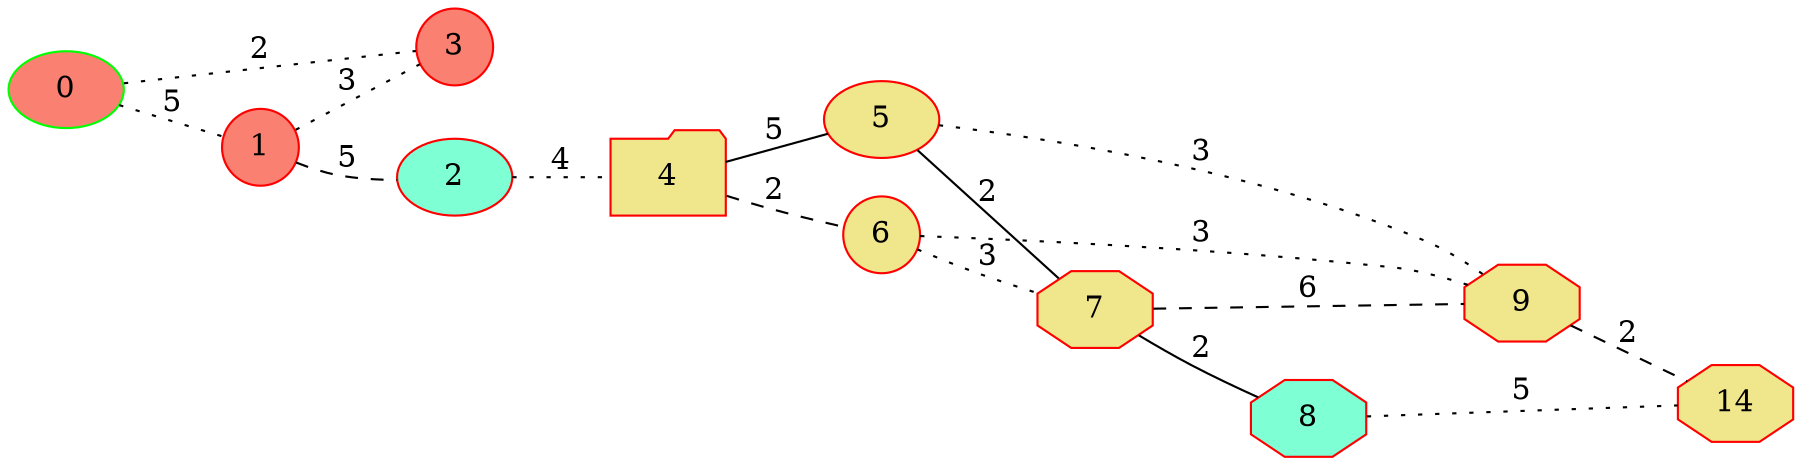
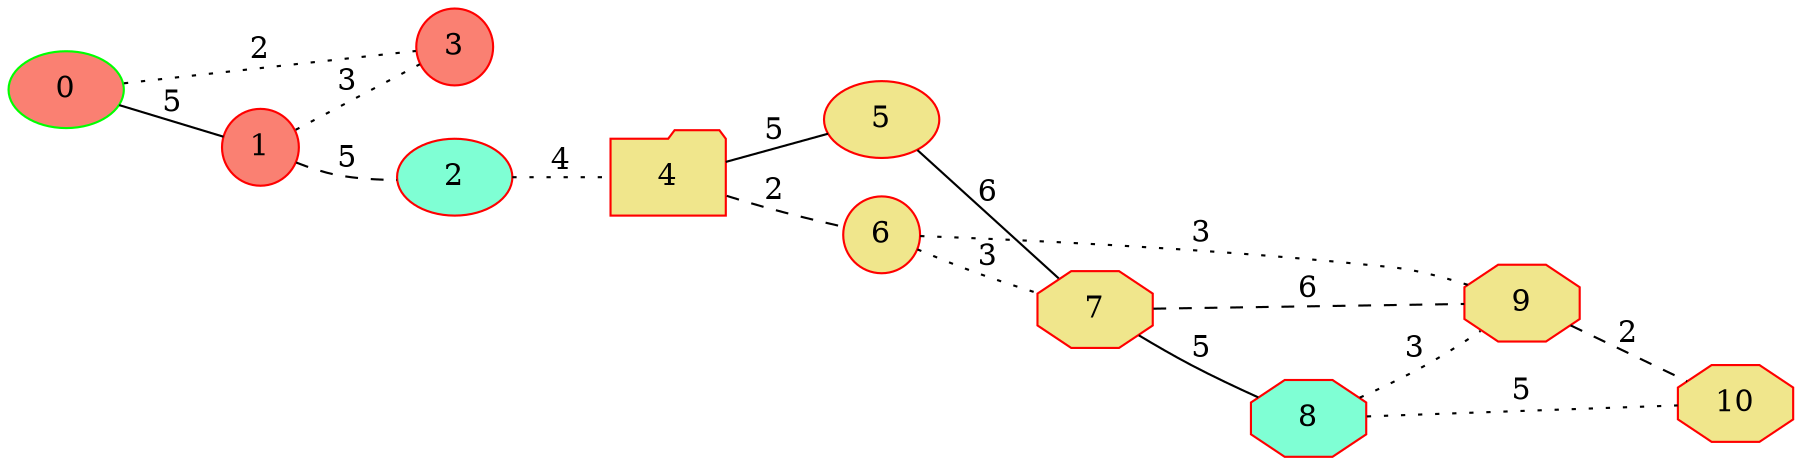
edge "0" -- "1": style dotted -> solid
edge "5" -- "9": now "8" -- "9"
edge "5" -- "7": label "2" -> "6"
edge "7" -- "8": label "2" -> "5"
node "14": label "14" -> "10"
